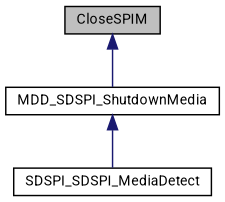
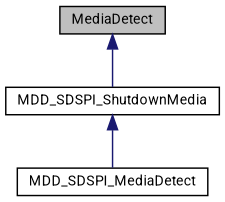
node "CloseSPIM": label "CloseSPIM" -> "MediaDetect"
node "SDSPI_SDSPI_MediaDetect": label "SDSPI_SDSPI_MediaDetect" -> "MDD_SDSPI_MediaDetect"
